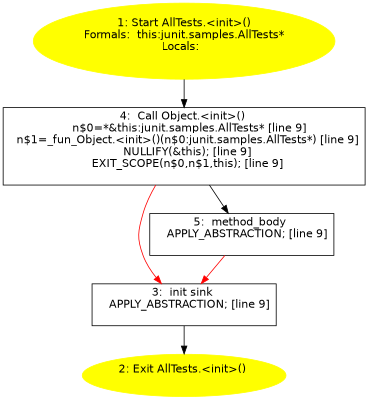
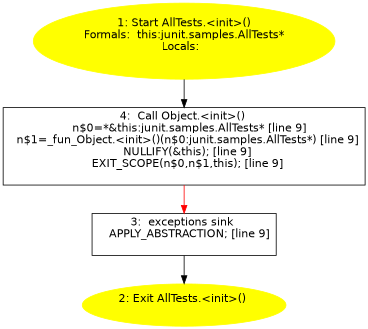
node "5:  method_body APPLY_ABSTRACTION; [line 9]": removed
node "3:  init sink APPLY_ABSTRACTION; [line 9]": label "3:  init sink APPLY_ABSTRACTION; [line 9]" -> "3:  exceptions sink APPLY_ABSTRACTION; [line 9]"
